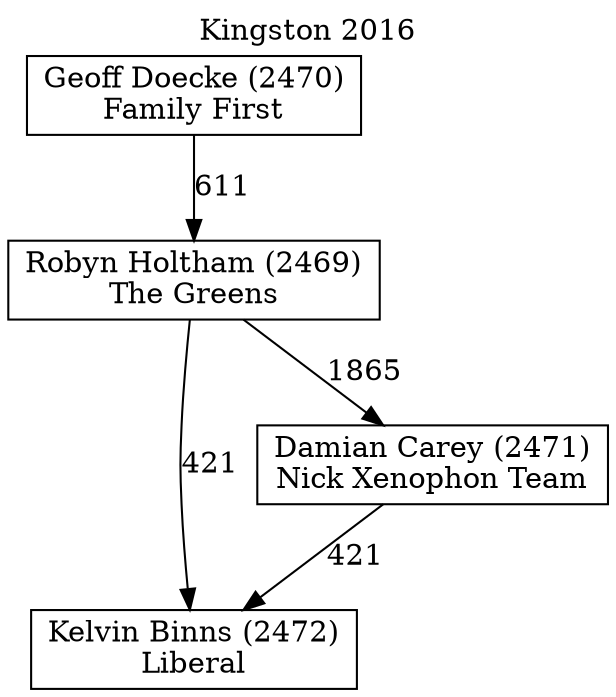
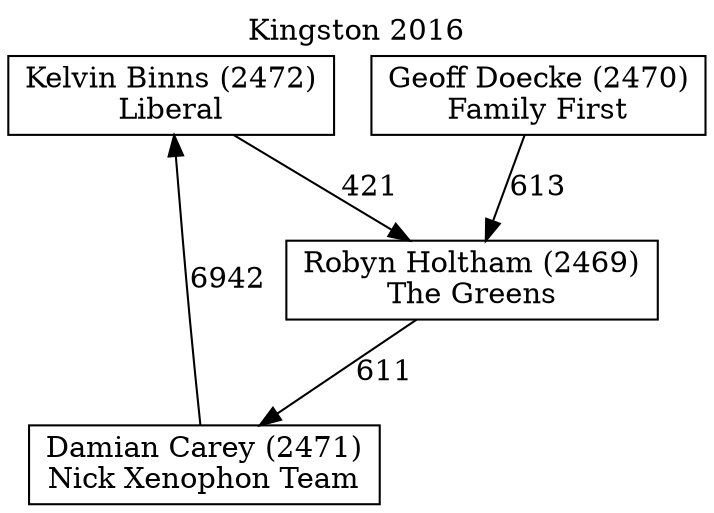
edge "Geoff Doecke (2470) Family First" -> "Robyn Holtham (2469) The Greens": label "611" -> "613"
edge "Robyn Holtham (2469) The Greens" -> "Damian Carey (2471) Nick Xenophon Team": label "1865" -> "611"
edge "Robyn Holtham (2469) The Greens" -> "Kelvin Binns (2472) Liberal": reversed
edge "Damian Carey (2471) Nick Xenophon Team" -> "Kelvin Binns (2472) Liberal": label "421" -> "6942"
